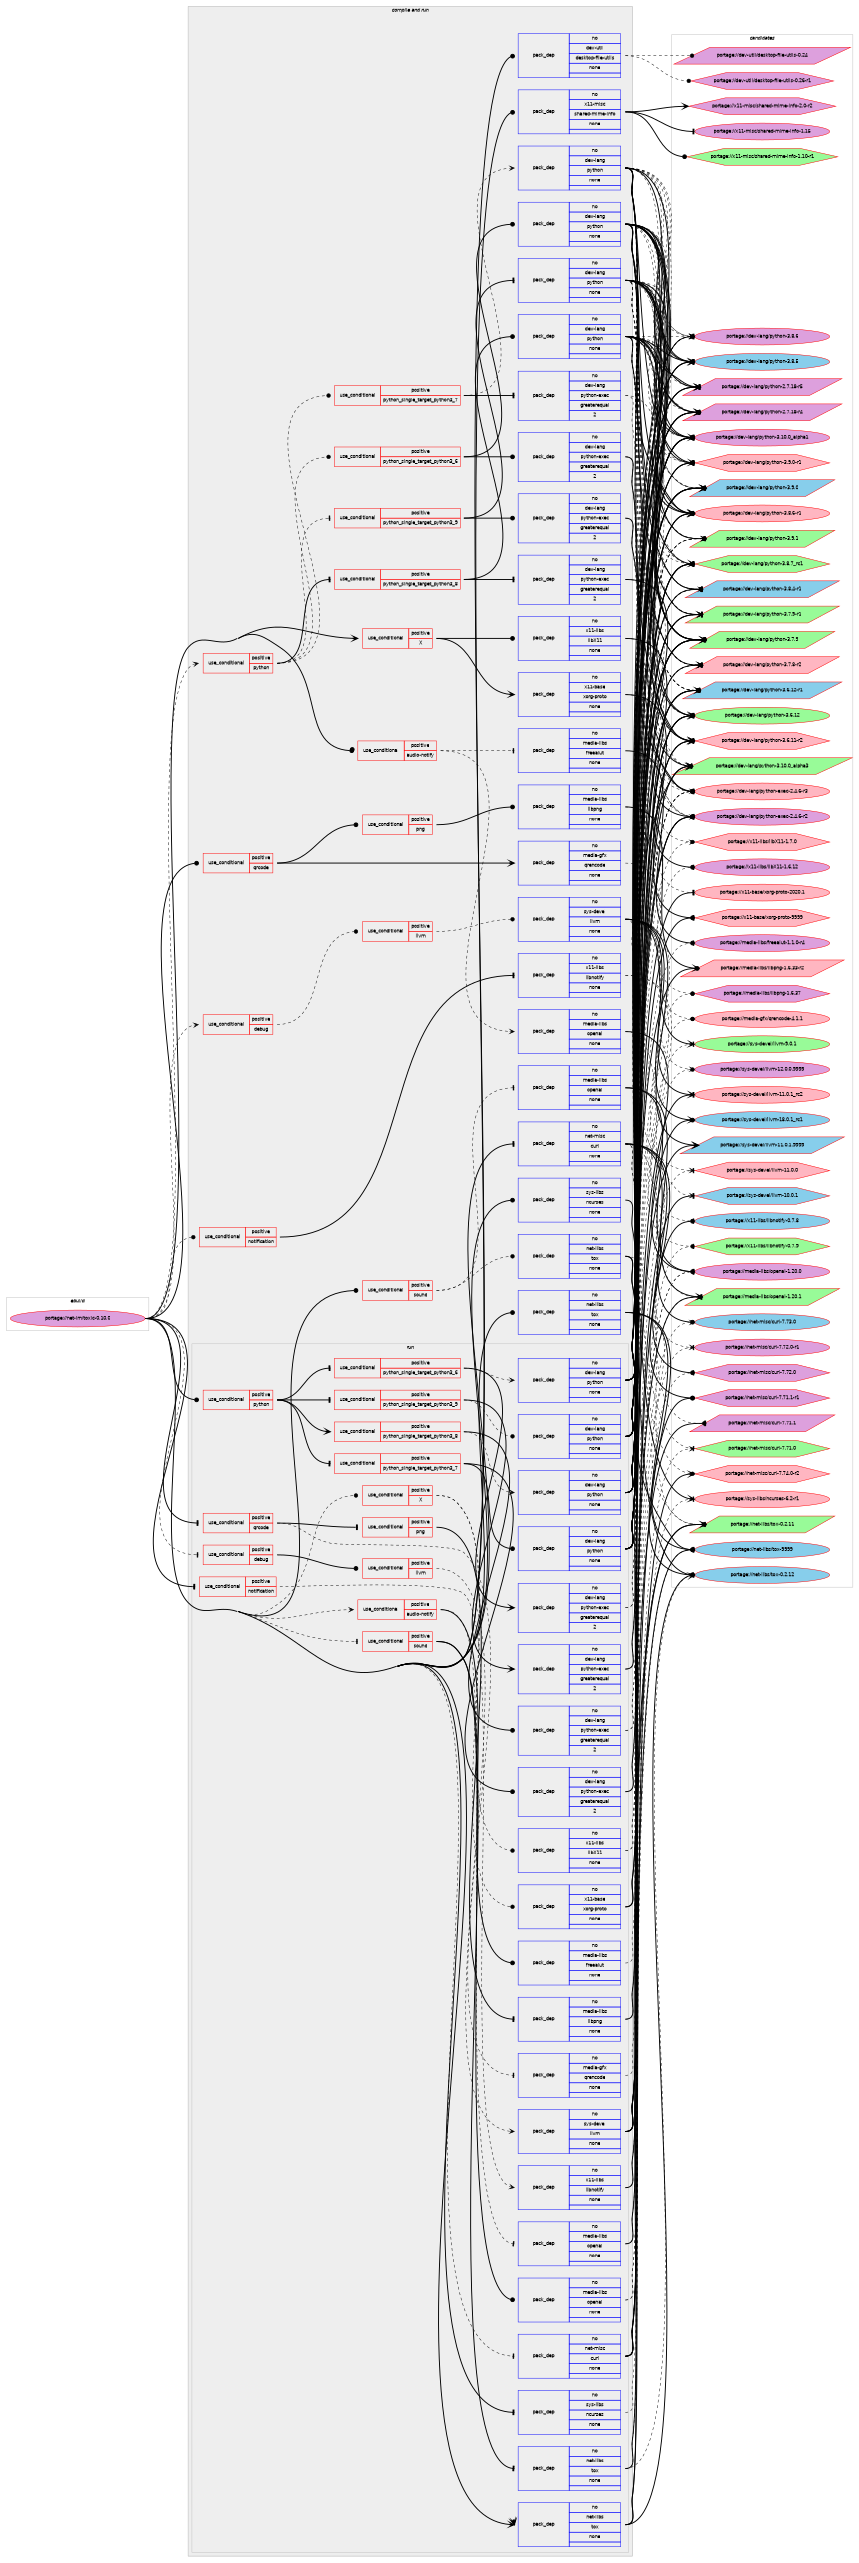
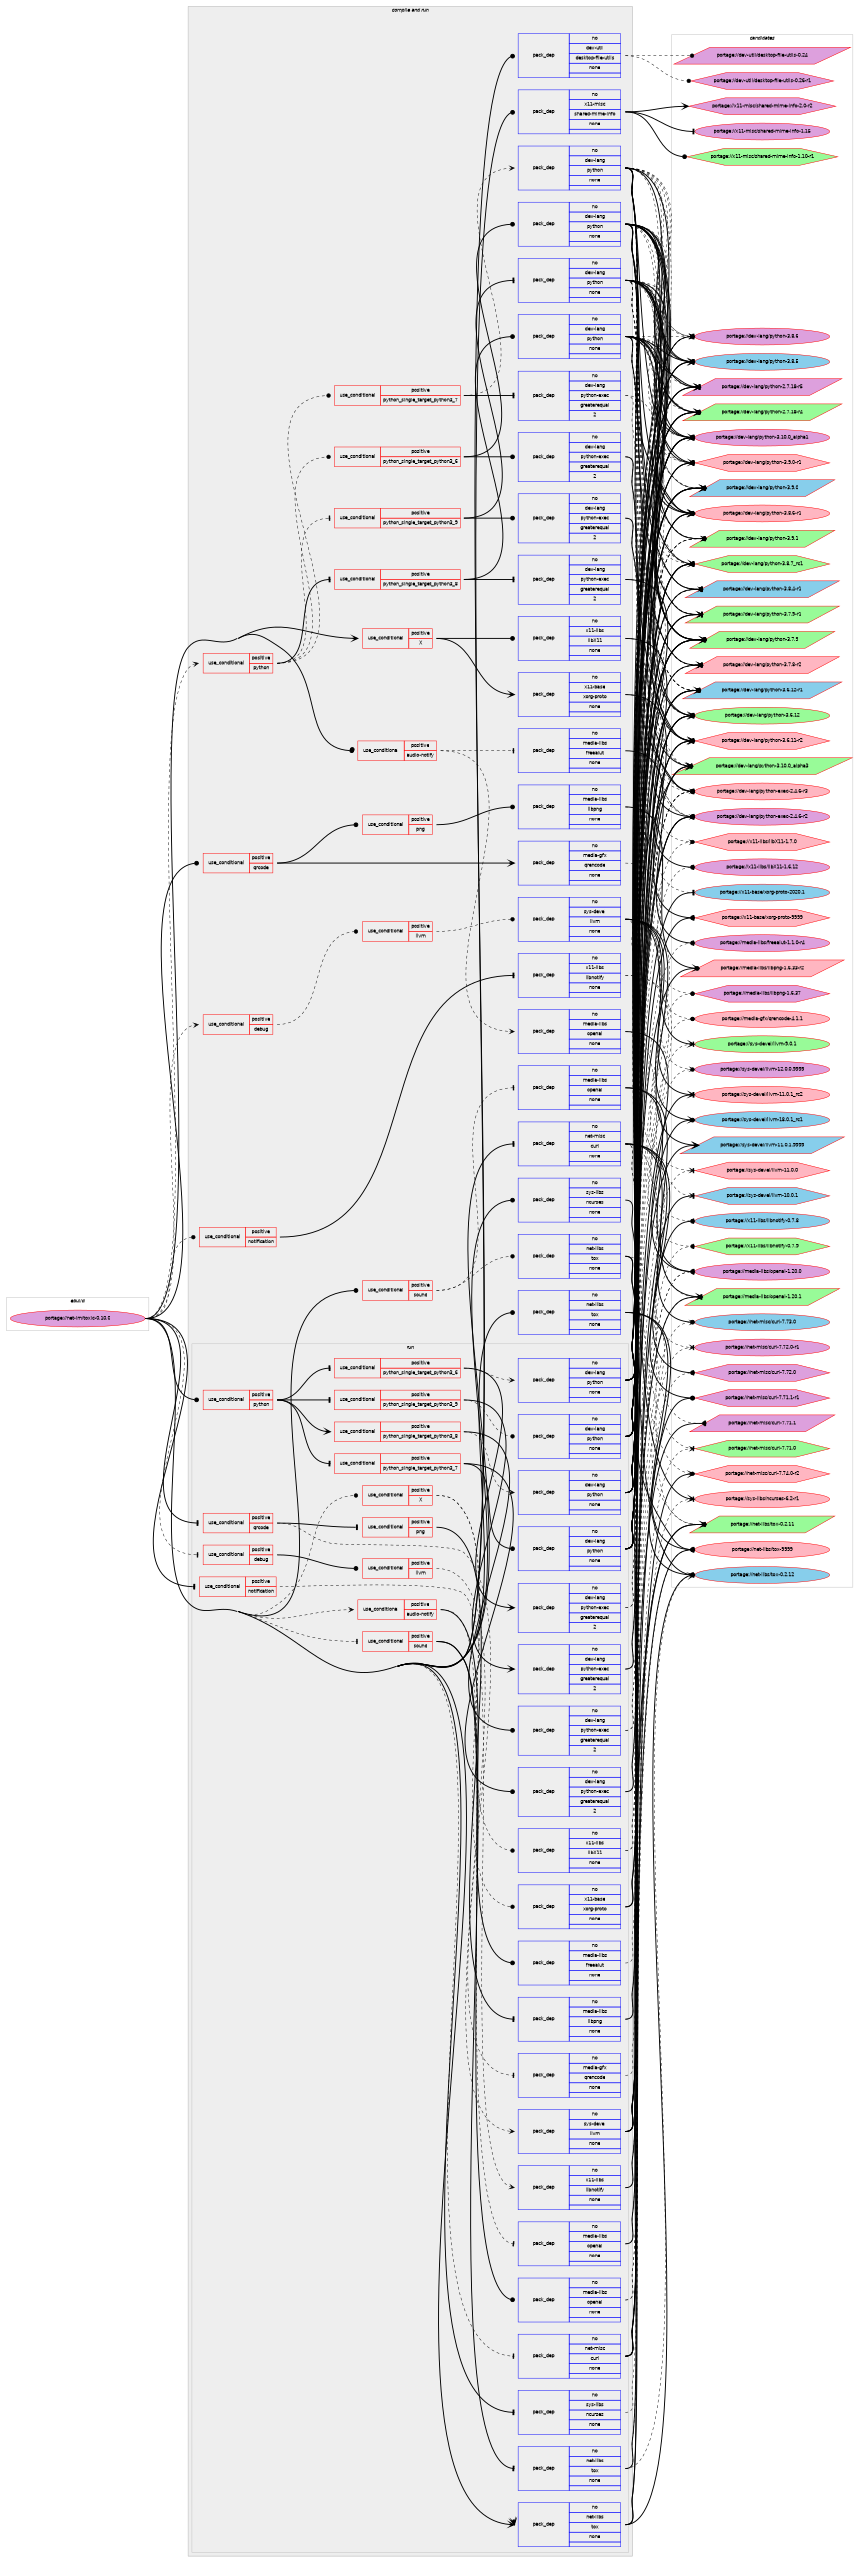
node "portage://dev-lang/python-2.7.18-r4": fillcolor plum -> palegreen
node "portage://x11-base/xorg-proto-2020.1": fillcolor lightpink -> skyblue
node "portage://net-libs/tox-9999": fillcolor skyblue -> lightpink
